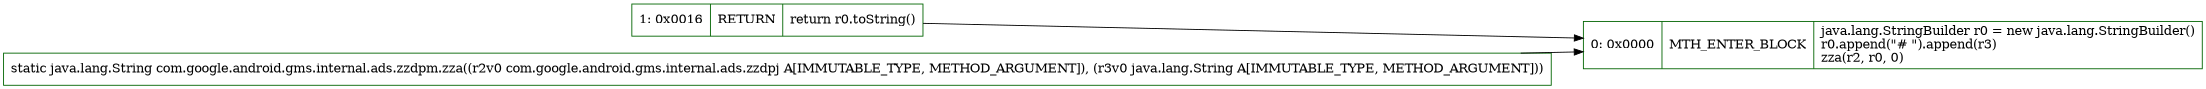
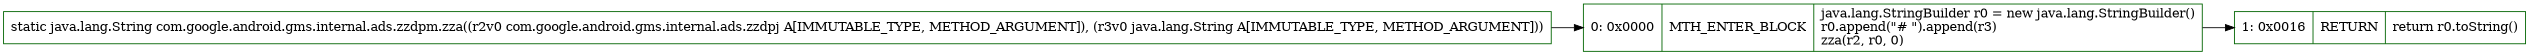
edge "1: 0x0016" -> "0: 0x0000": reversed
